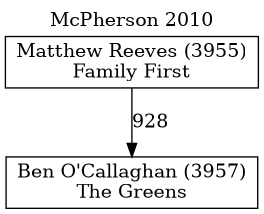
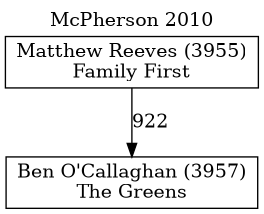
edge "Matthew Reeves (3955) Family First" -> "Ben O'Callaghan (3957) The Greens": label "928" -> "922"
